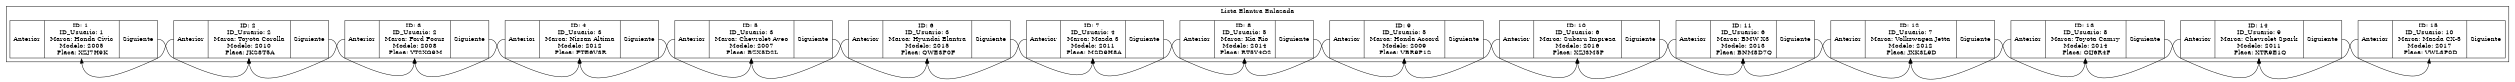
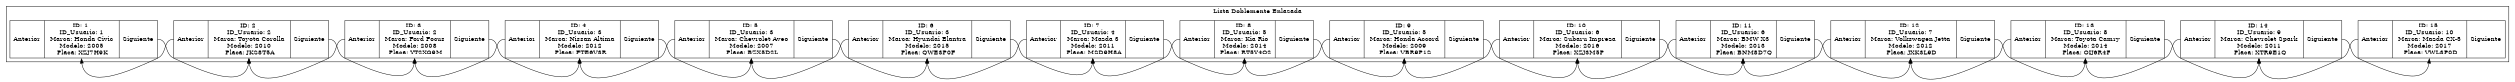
cluster "Lista Elantra Enlazada": label "Lista Elantra Enlazada" -> "Lista Doblemente Enlazada"
